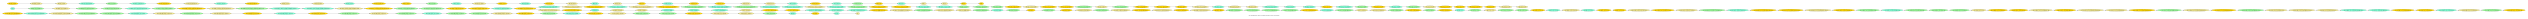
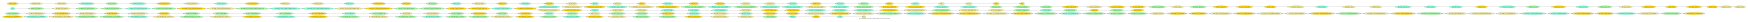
node "52 | 65 66 : 0 1 56 57 58 59": removed
